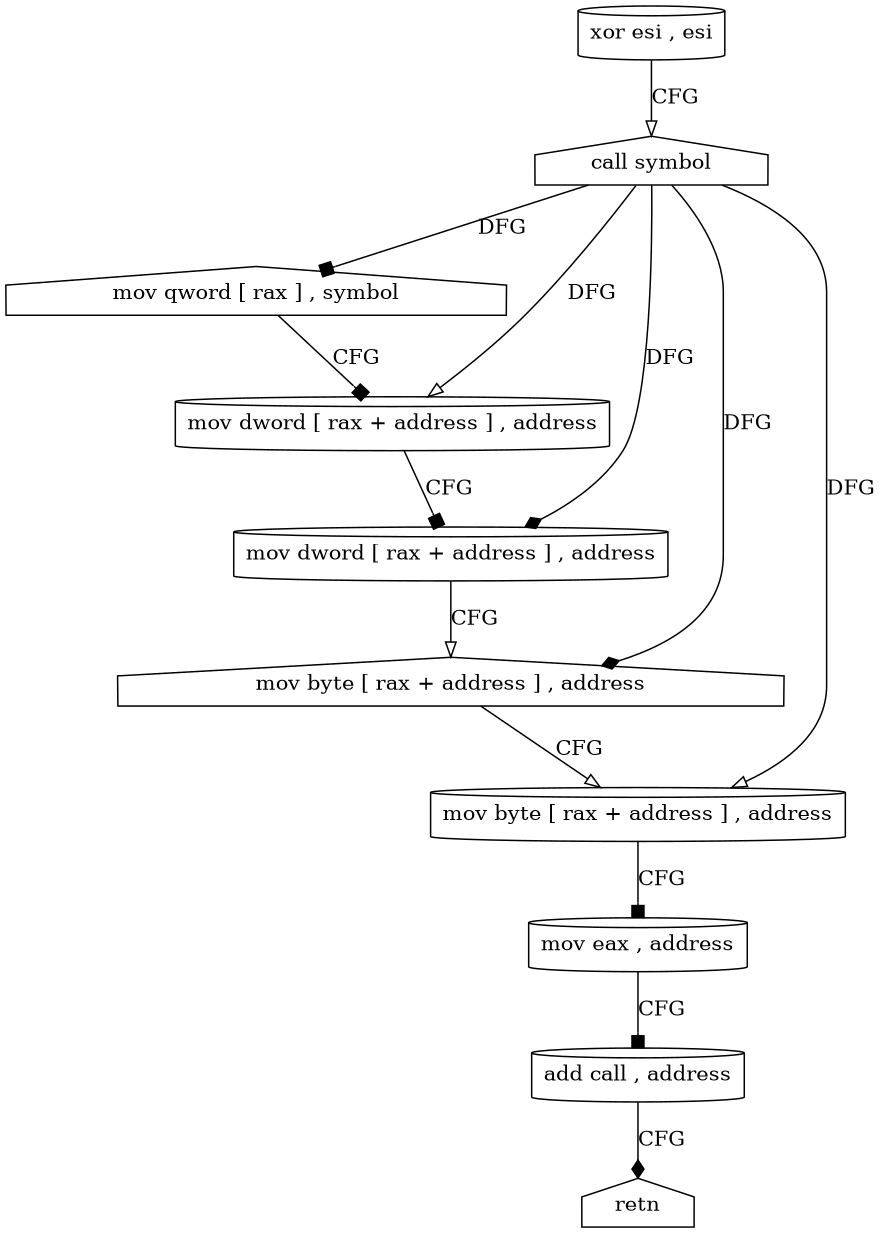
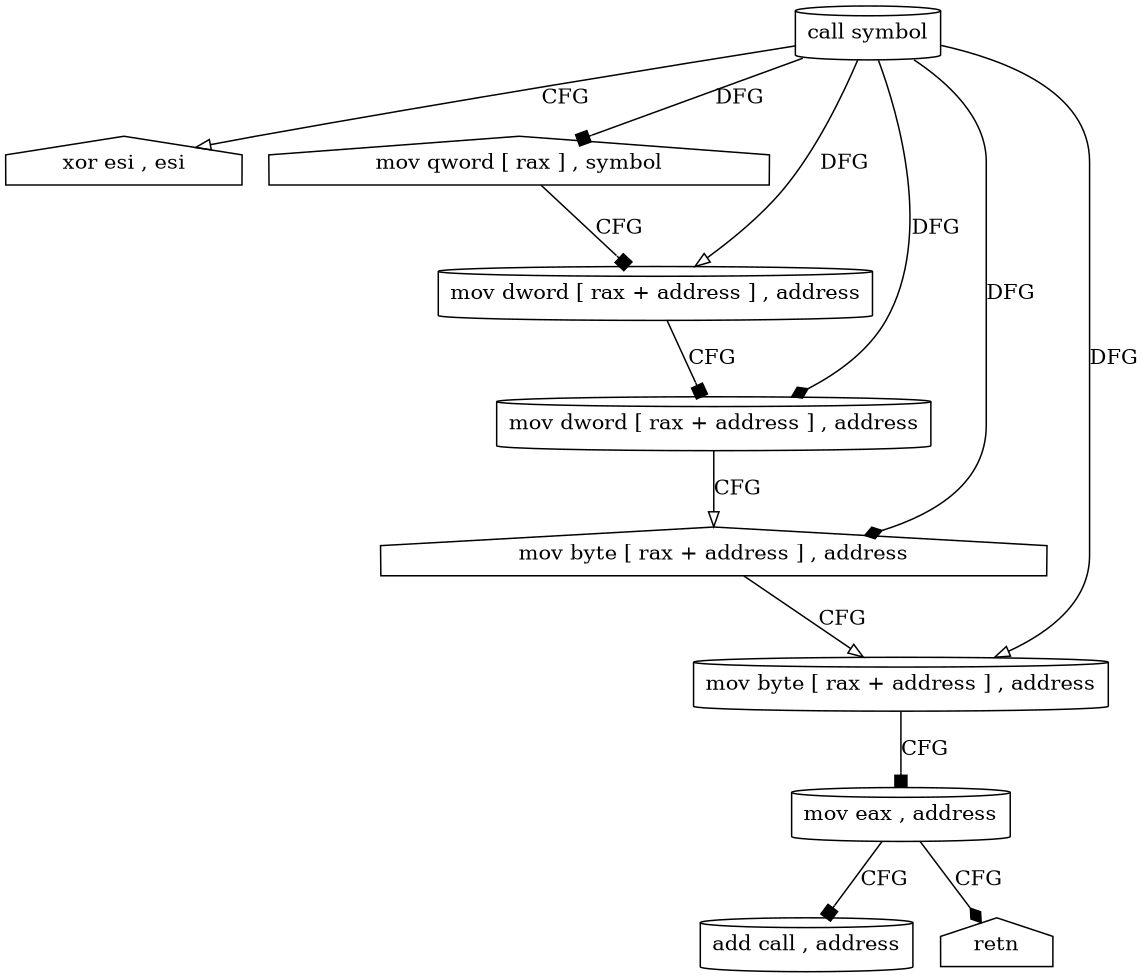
node "xor esi , esi": shape cylinder -> house
edge "xor esi , esi" -> "call symbol": reversed
node "call symbol": shape house -> cylinder
edge "add call , address" -> "retn": now "mov eax , address" -> "retn"
